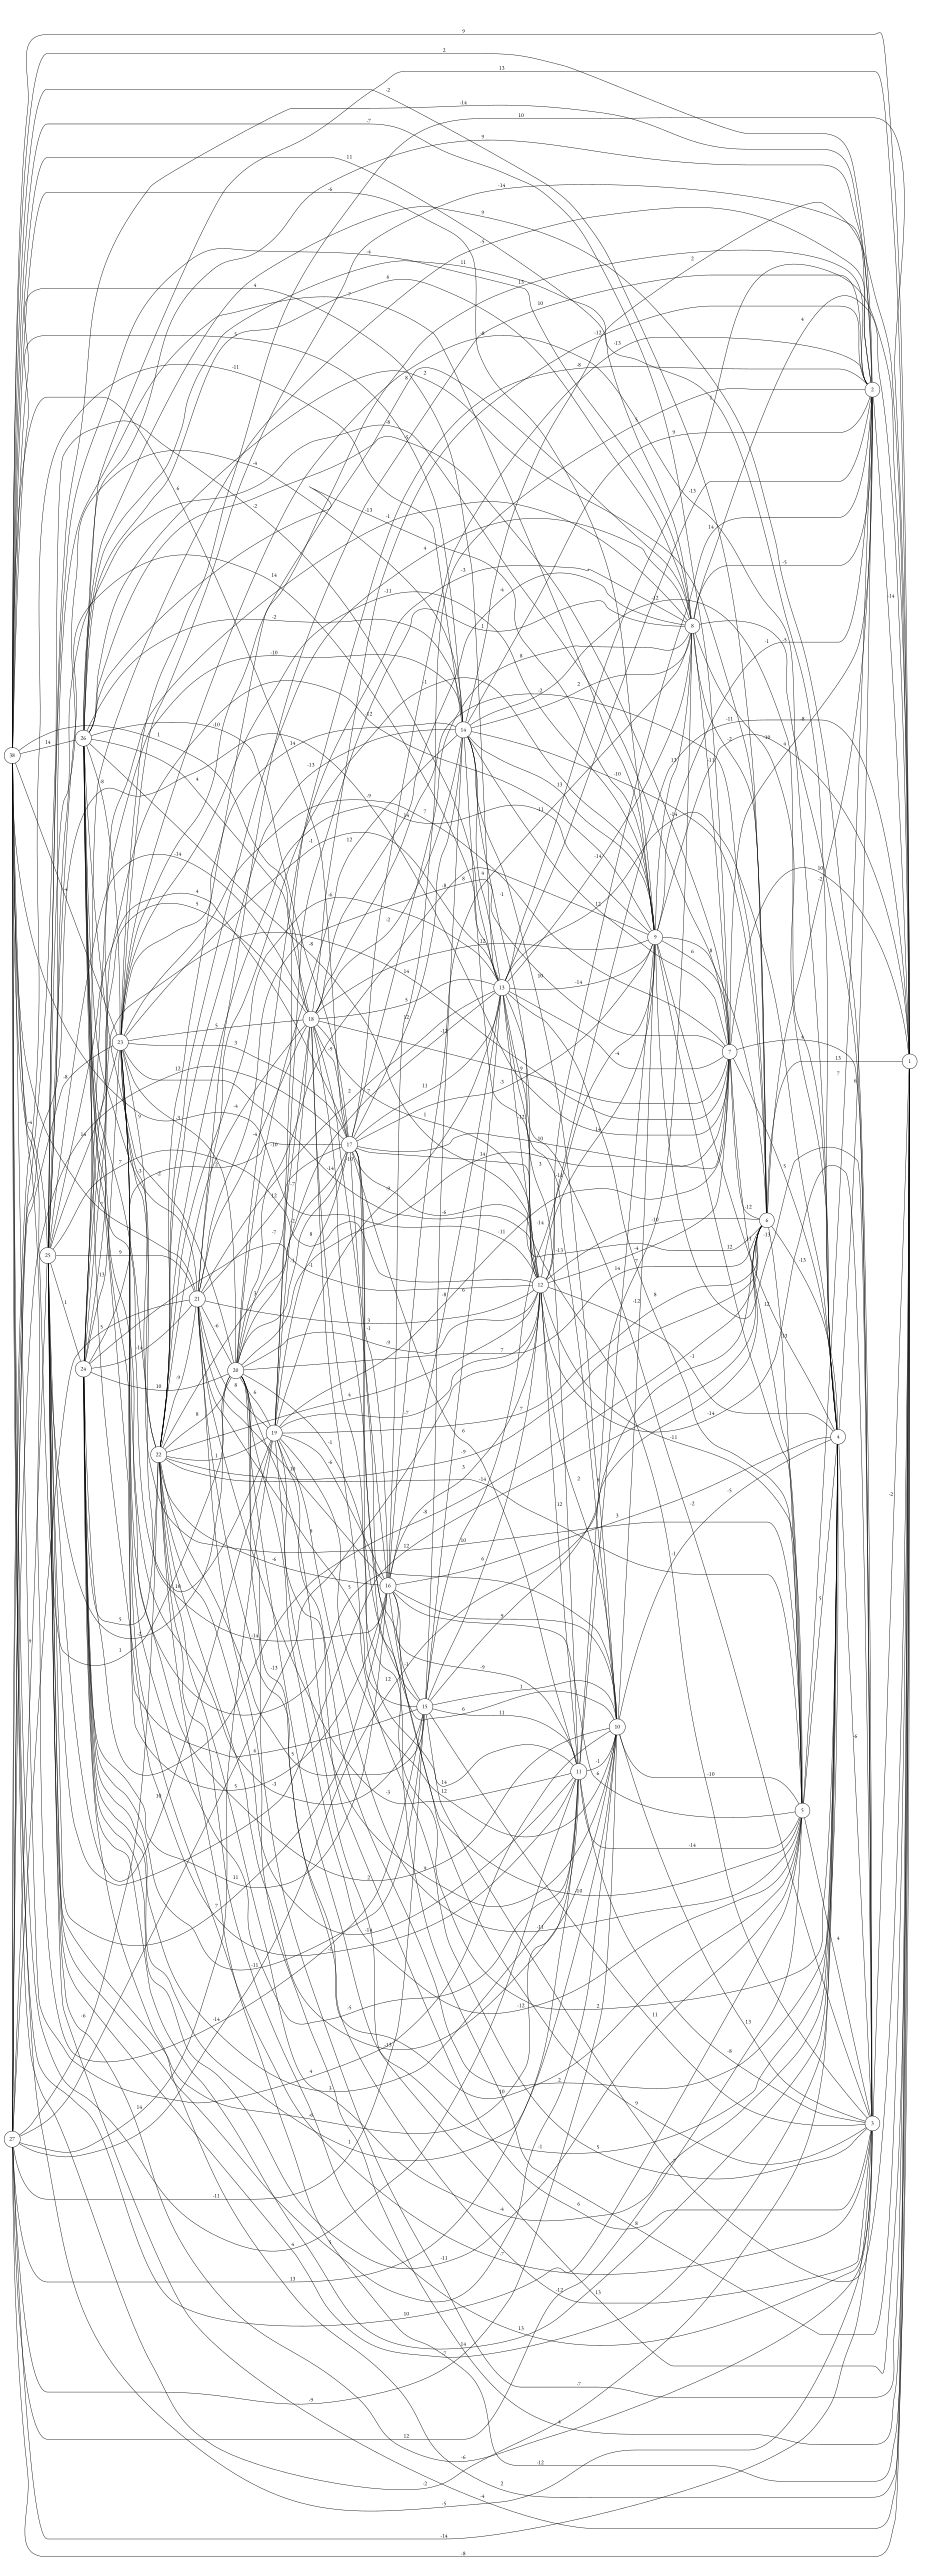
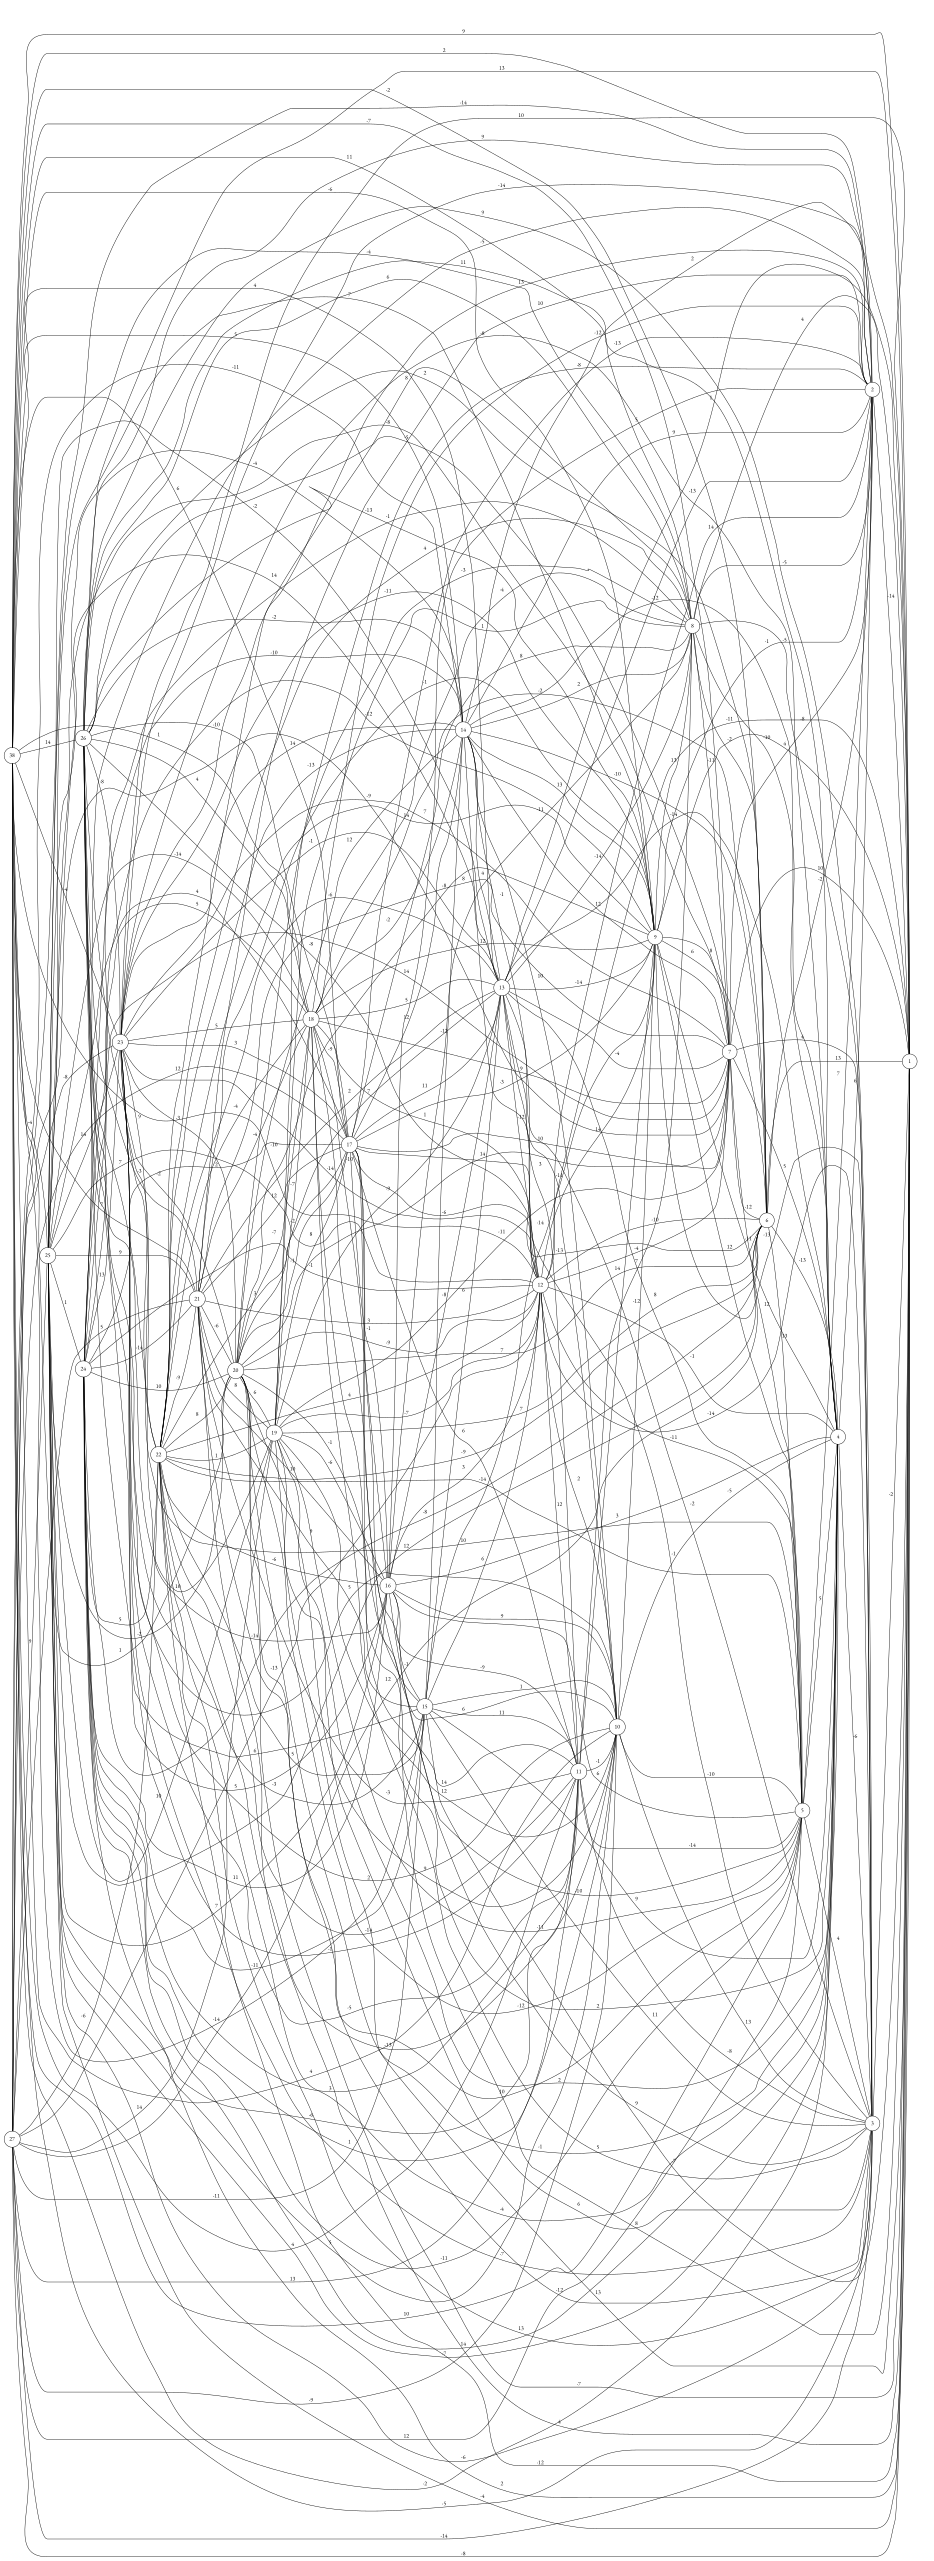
edge "6" -- "15": now "4" -- "15"
